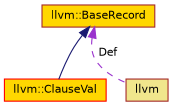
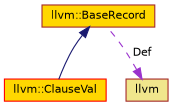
edge "llvm" -> "llvm::BaseRecord": reversed
